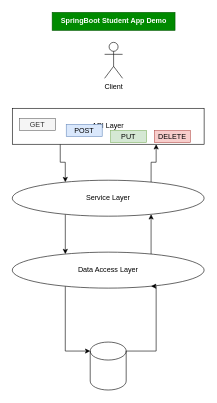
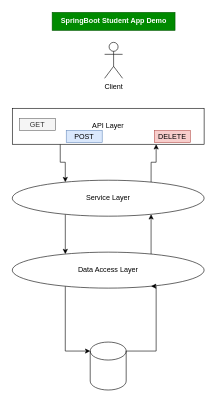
node "POST": moved (84, 131) -> (84, 137)
node "PUT": removed
